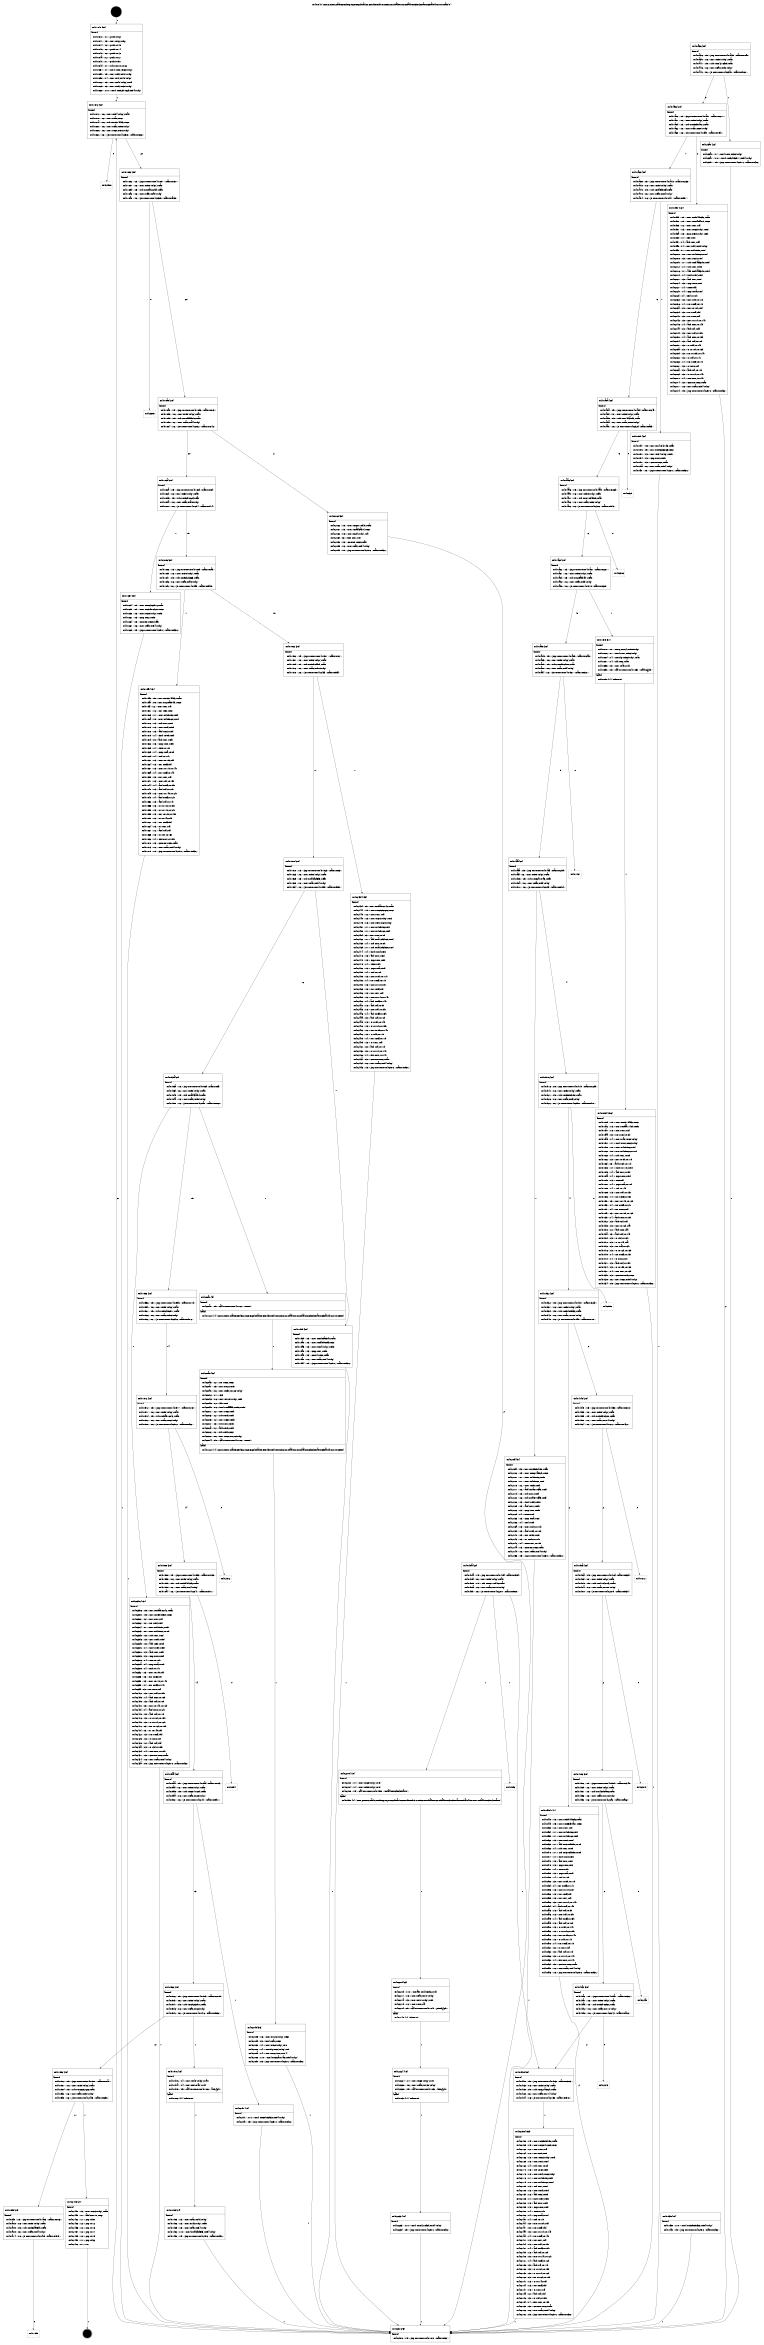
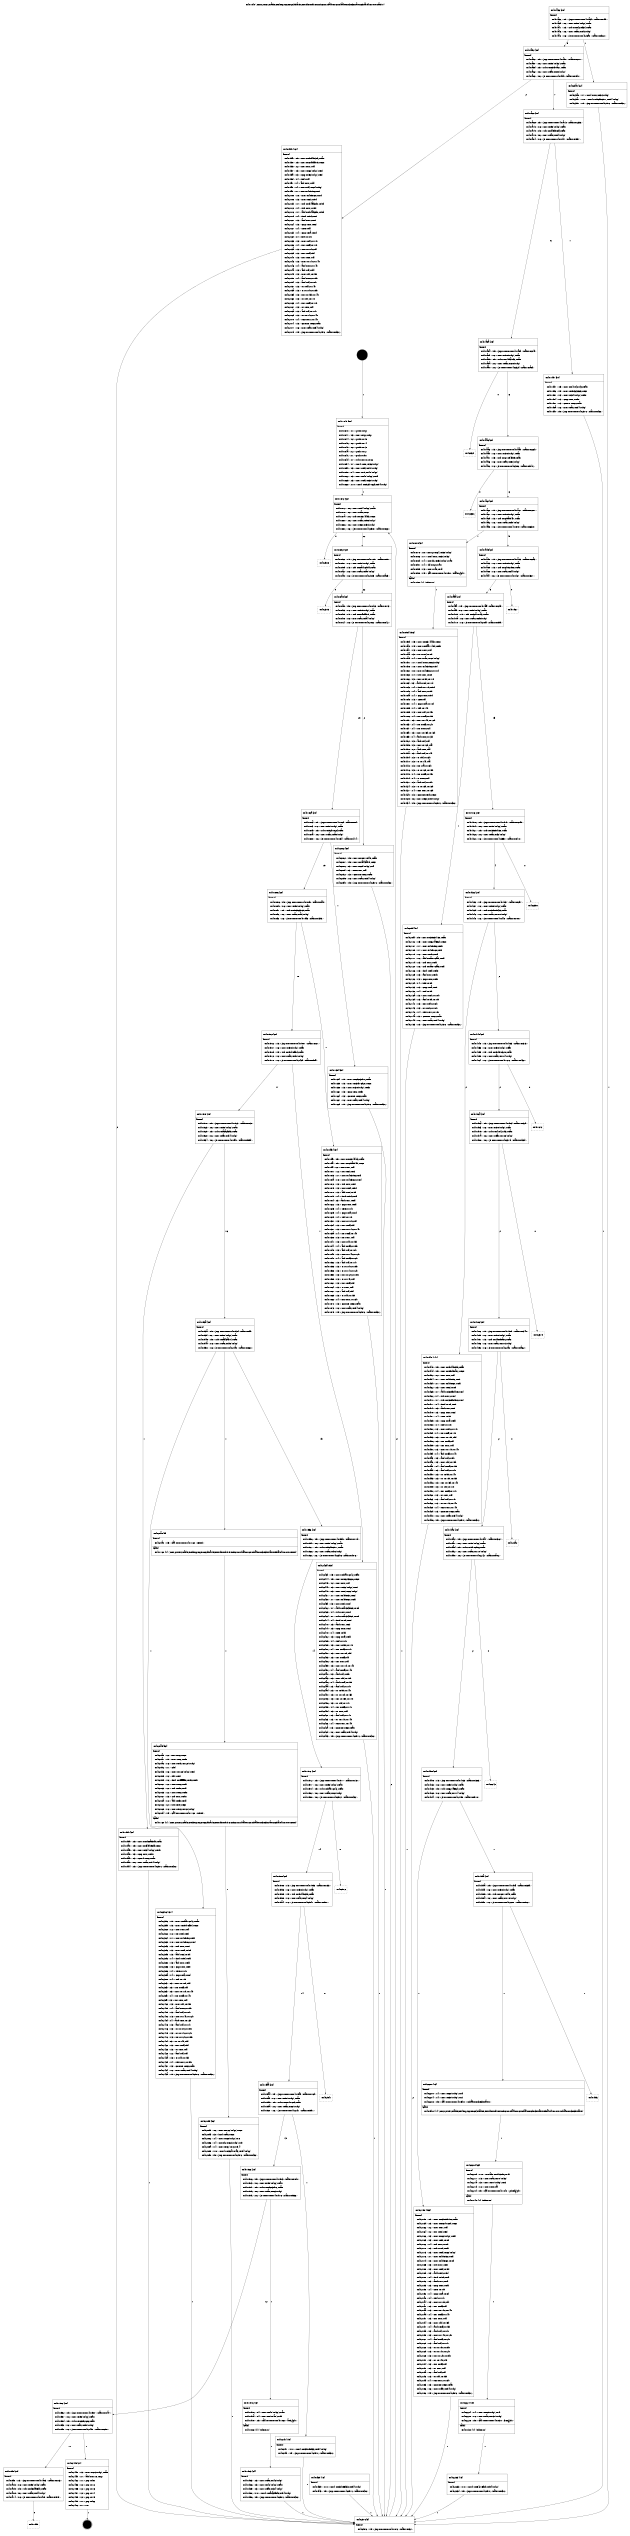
edge "0x401afa [28]" -> "0x401b16 [28]": label " 4" -> " 15"
edge "0x401bda [28]" -> "0x401bbe [28]": reversed
